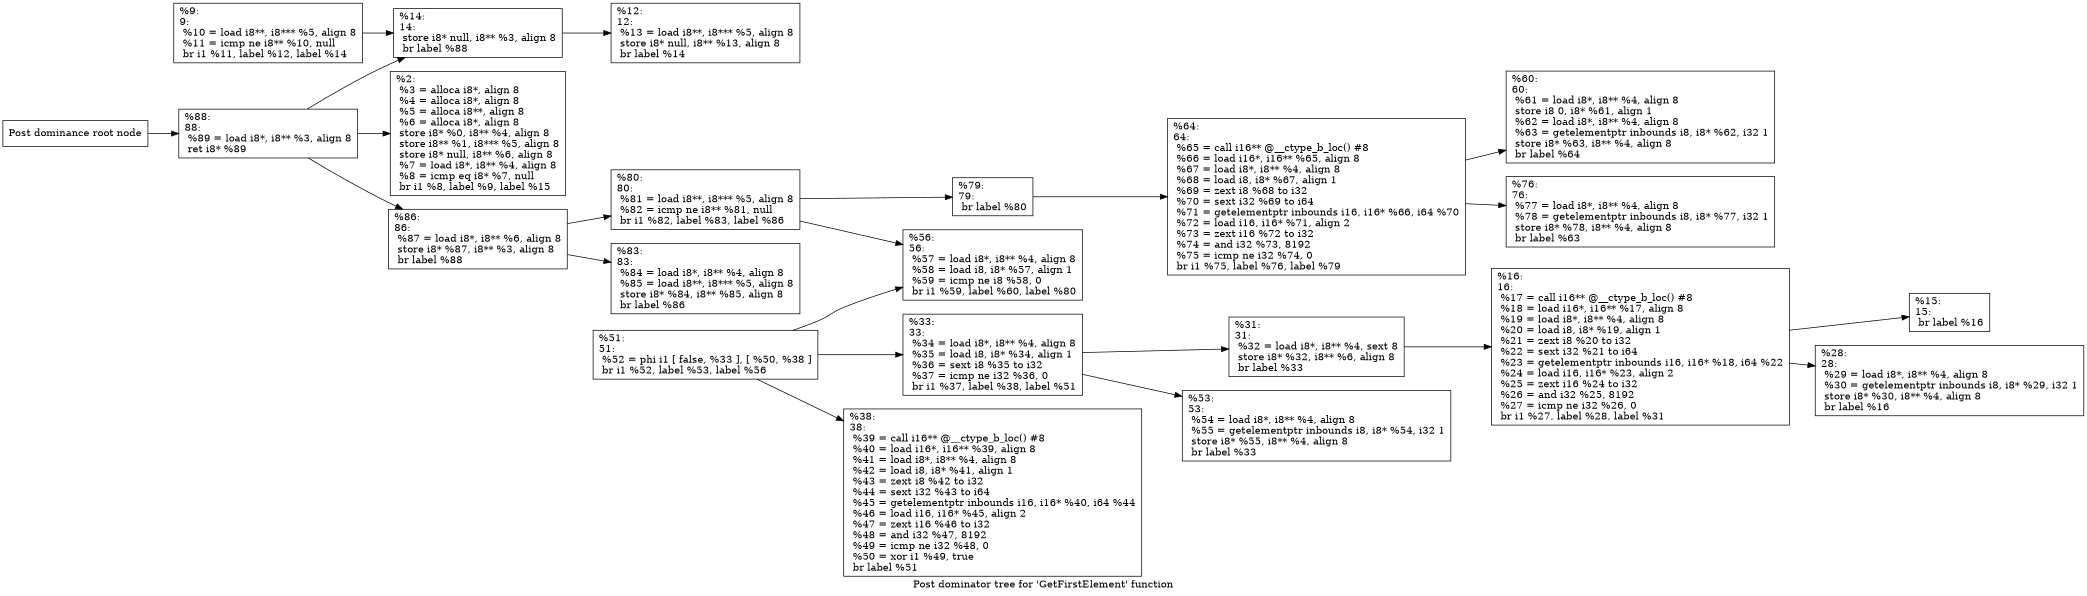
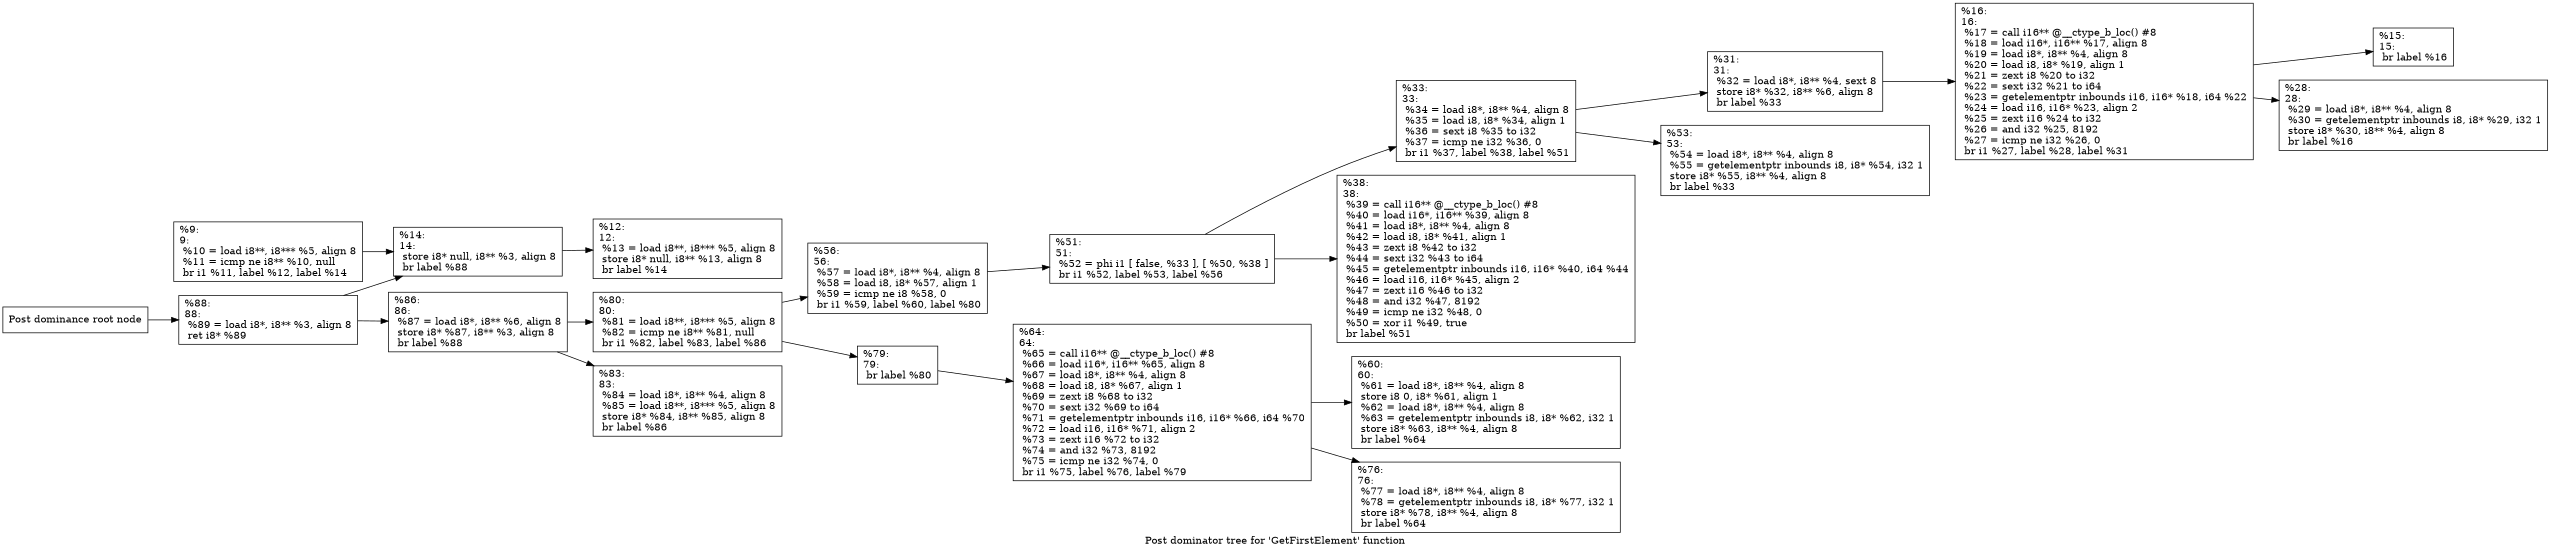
node "%2:": removed
node "%76:": text "br label %63" -> "br label %64"
edge "%51:" -> "%56:": reversed
